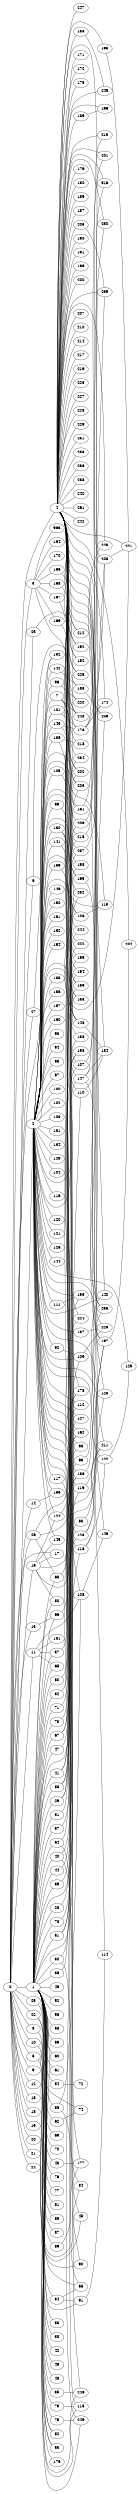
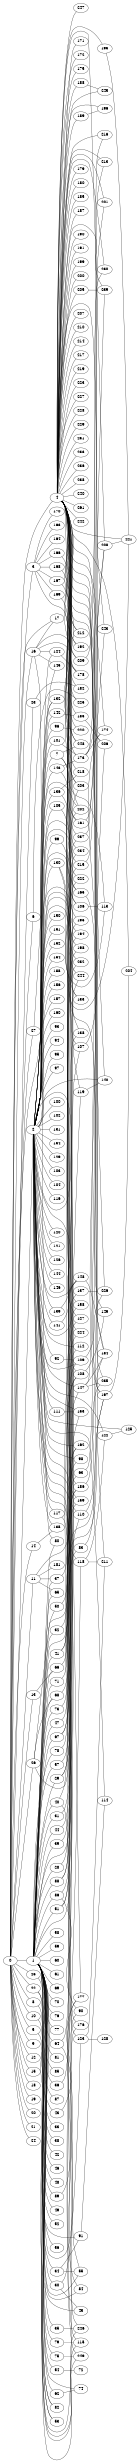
node "516": label "516" -> "216"
node "963": label "963" -> "163"
edge "4" -- "159": now "4" -- "176"
edge "2" -- "128": removed
